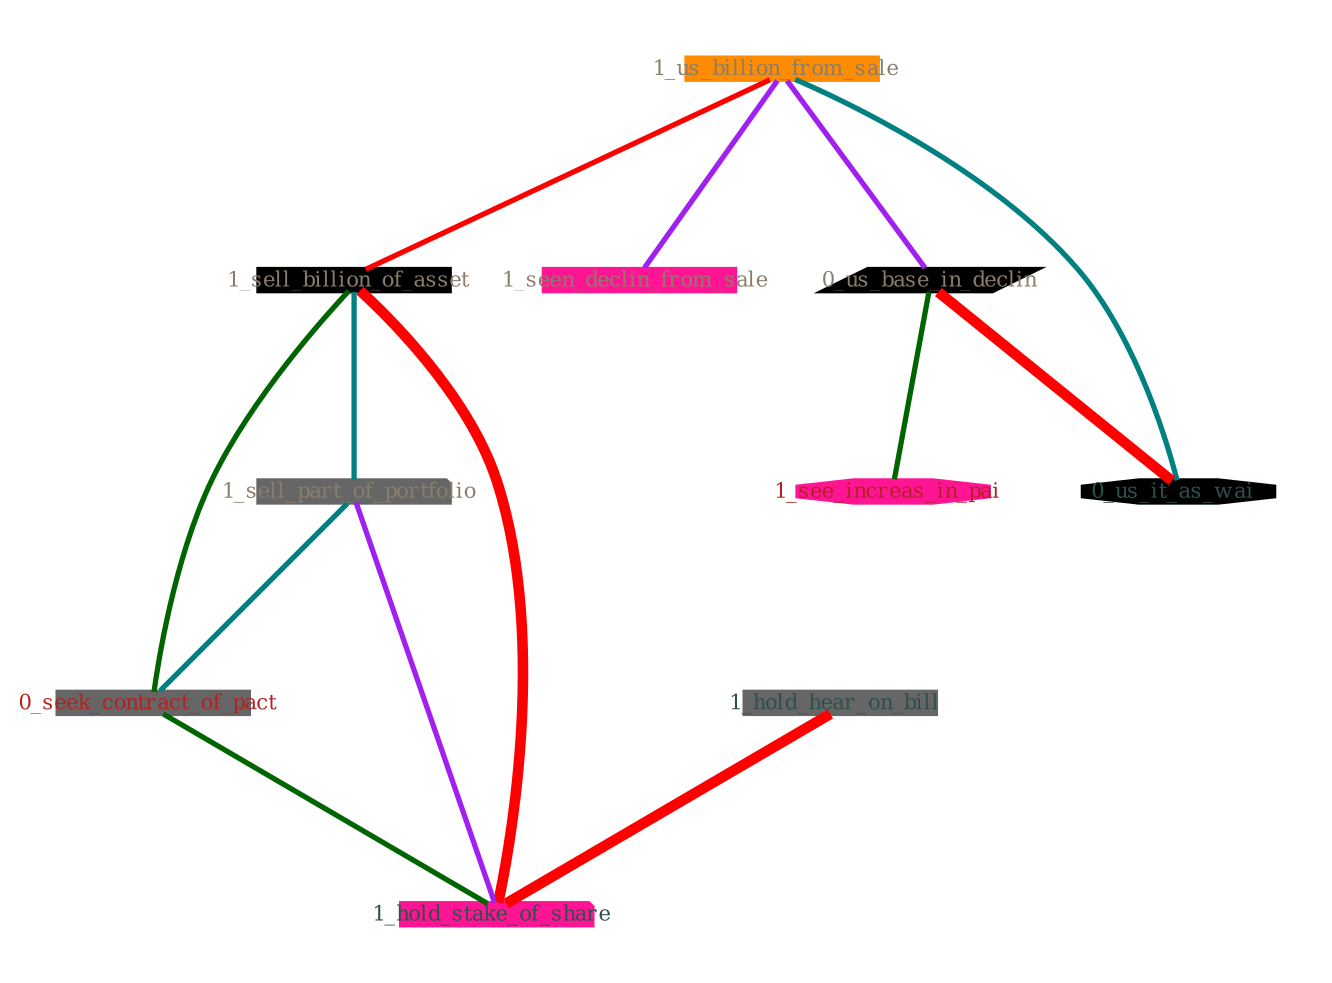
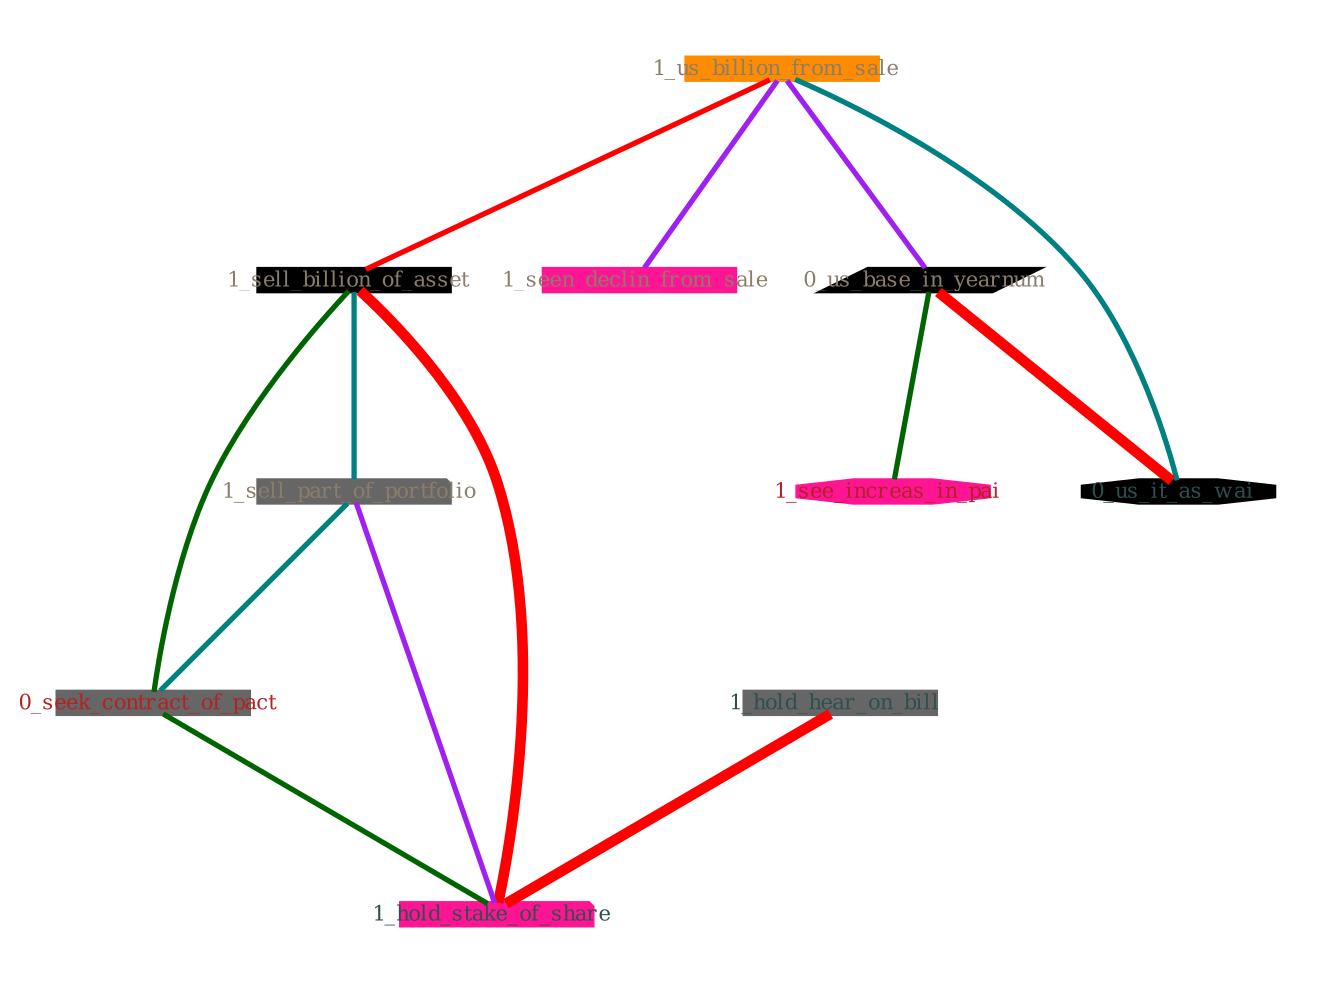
node "0_us_base_in_declin": label "0_us_base_in_declin" -> "0_us_base_in_yearnum"
